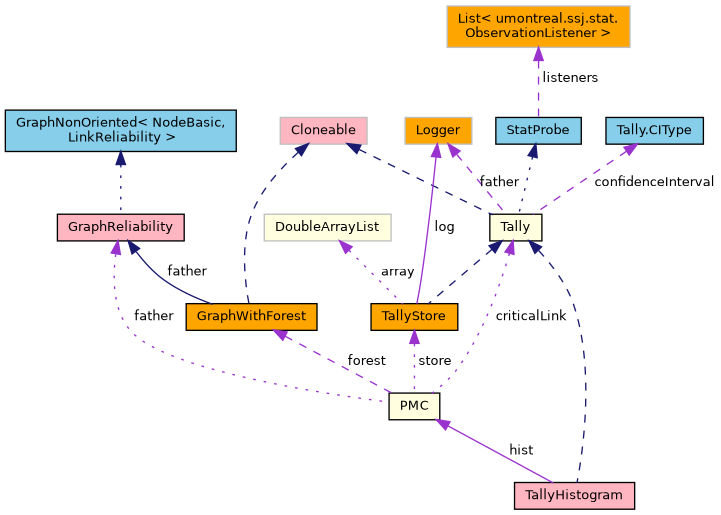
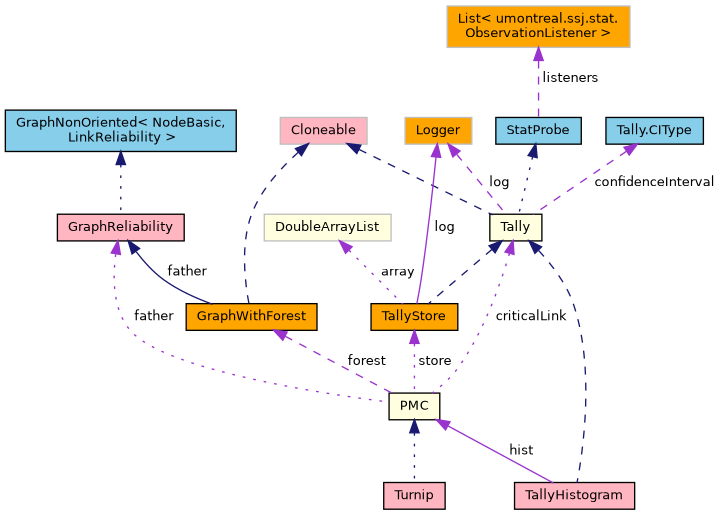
edge "Tally" -> "Logger": label " father" -> " log"
node "Turnip": added
